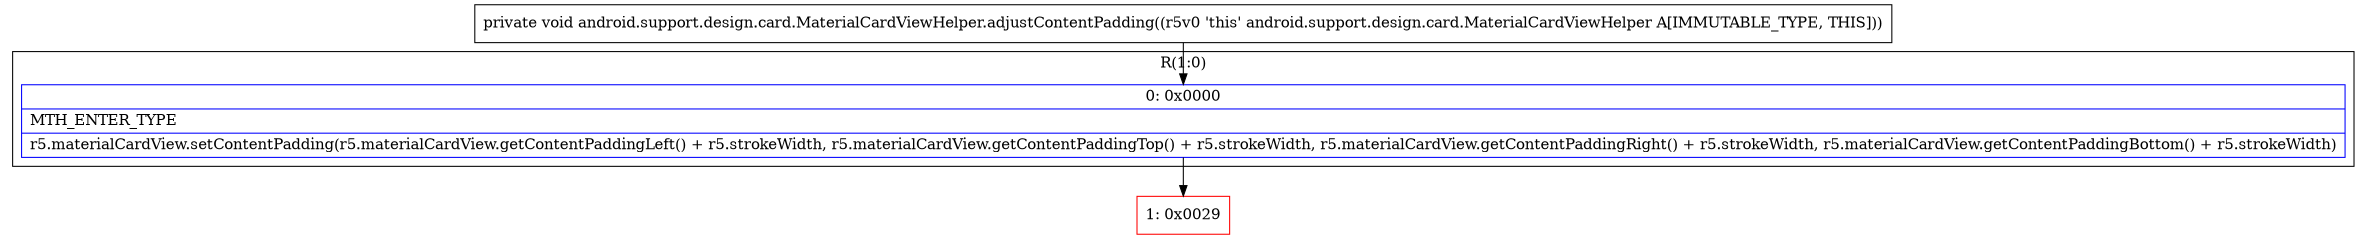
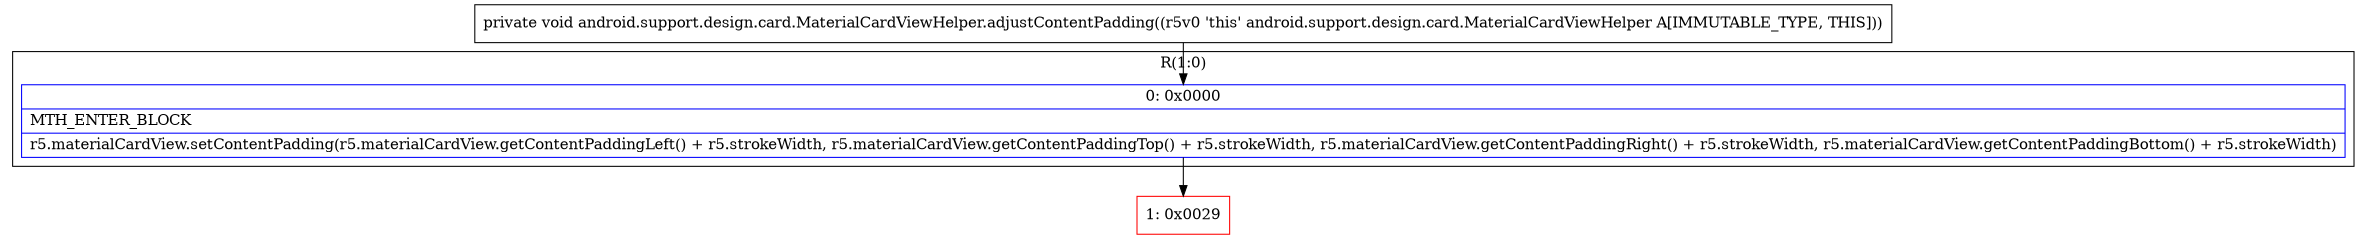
node "0: 0x0000": text "MTH_ENTER_TYPE" -> "MTH_ENTER_BLOCK"
